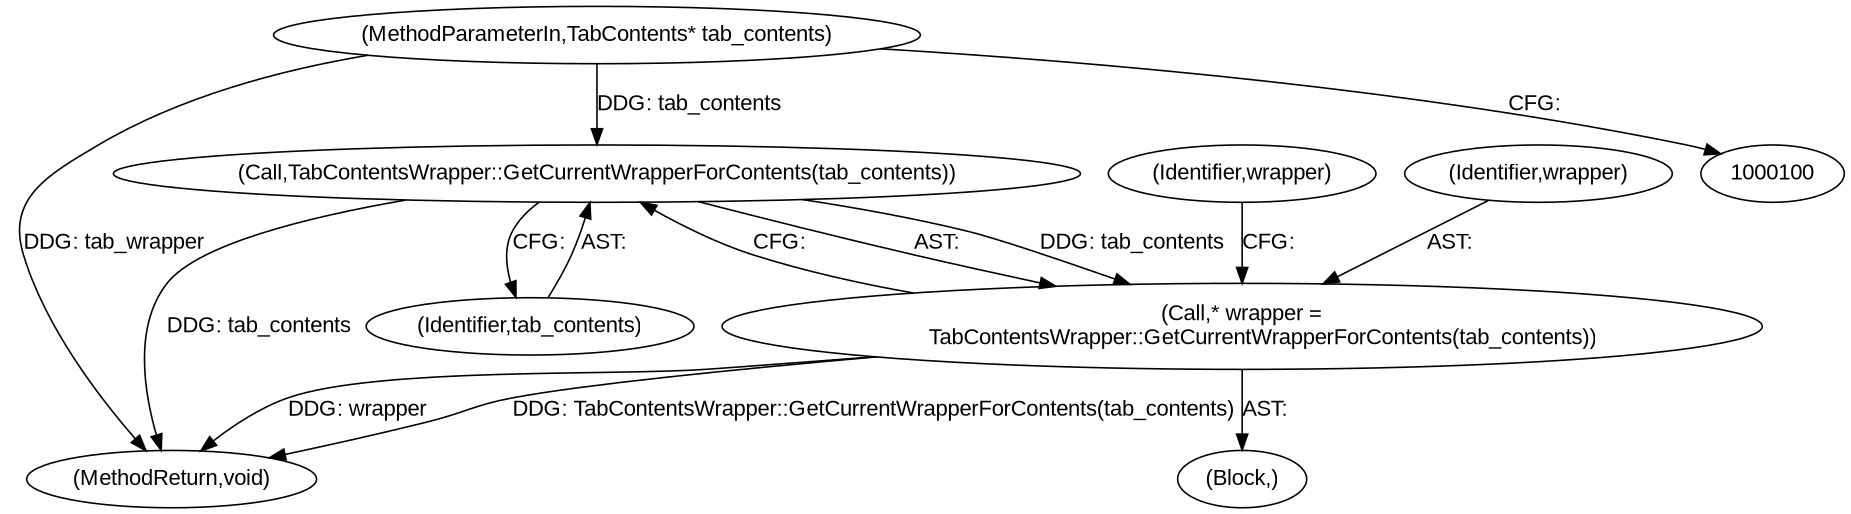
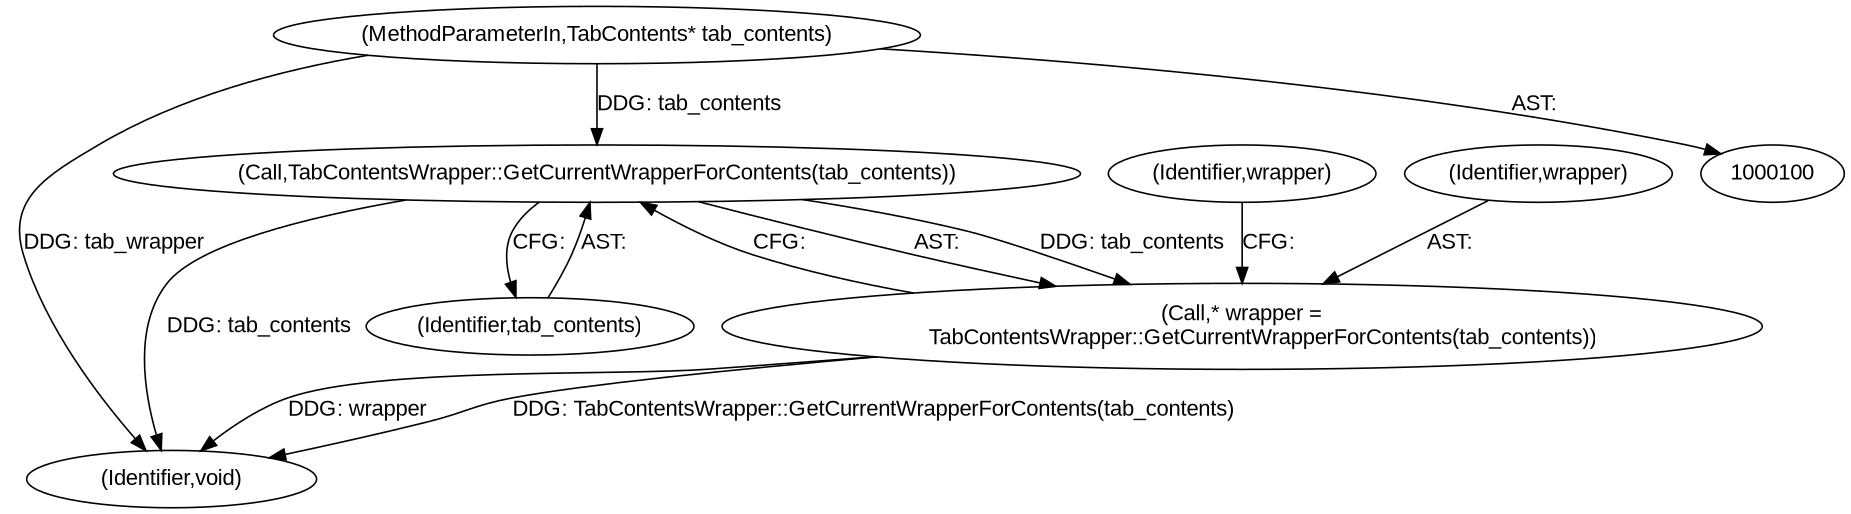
edge "(MethodParameterIn,TabContents* tab_contents)" -> "1000100": label "CFG: " -> "AST: "
node "(MethodReturn,void)": label "(MethodReturn,void)" -> "(Identifier,void)"
node "(Block,)": removed
